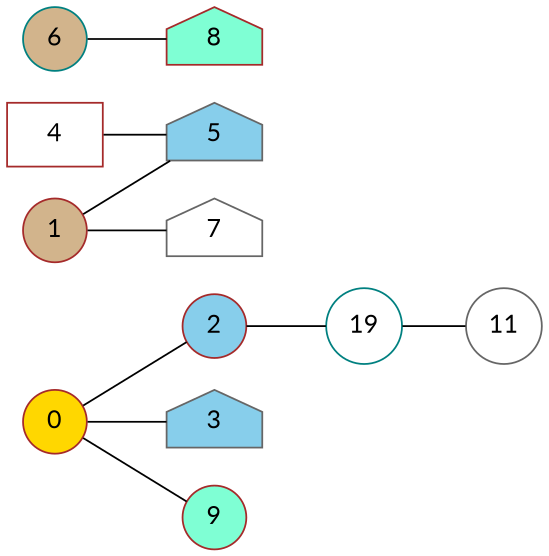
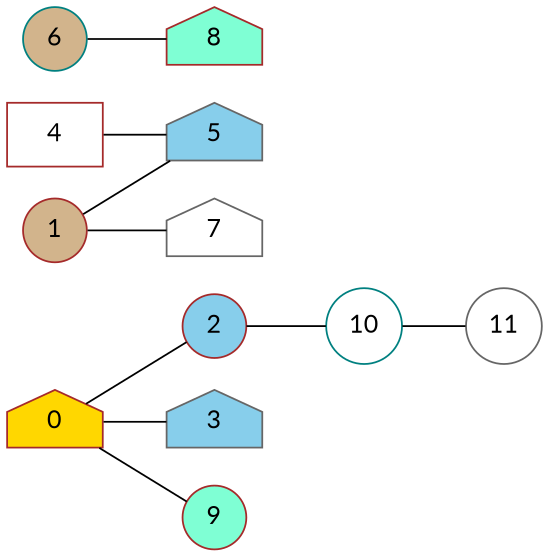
node "19": label "19" -> "10"
node "0": shape circle -> house
